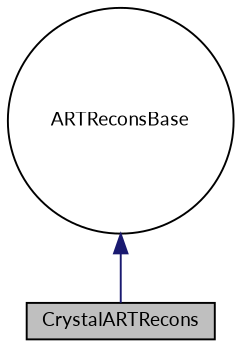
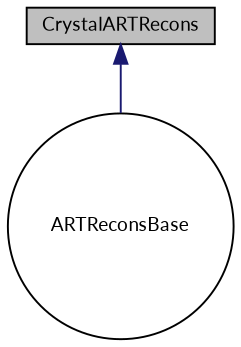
edge "CrystalARTRecons" -> "ARTReconsBase": reversed
